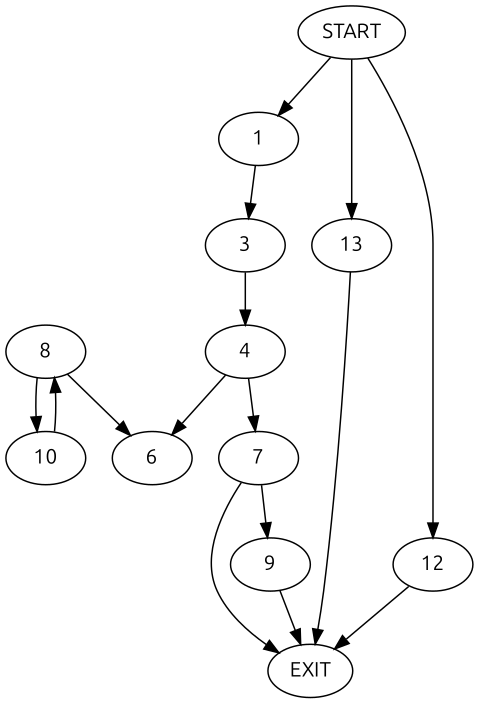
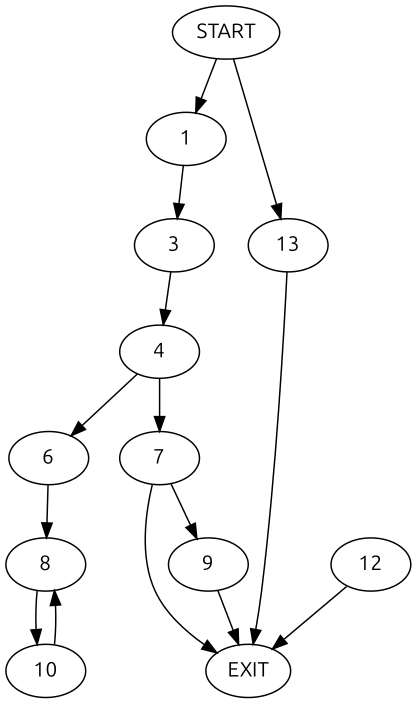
edge "START" -> "12": removed
edge "8" -> "6": reversed
